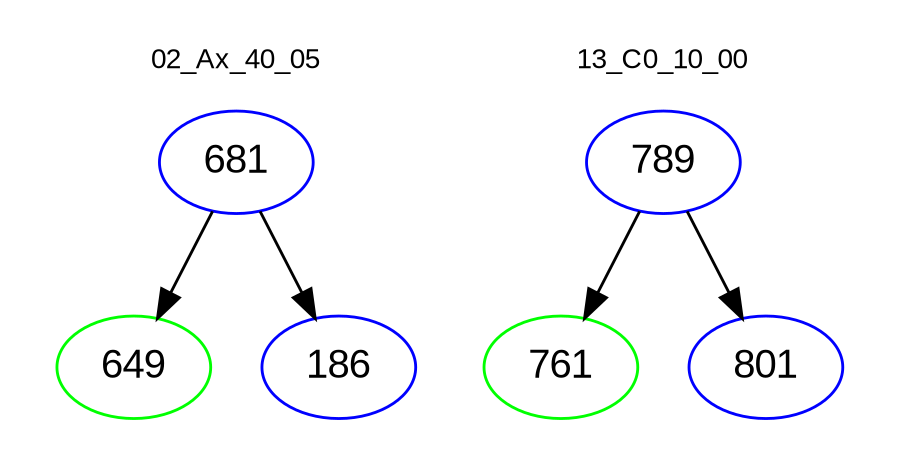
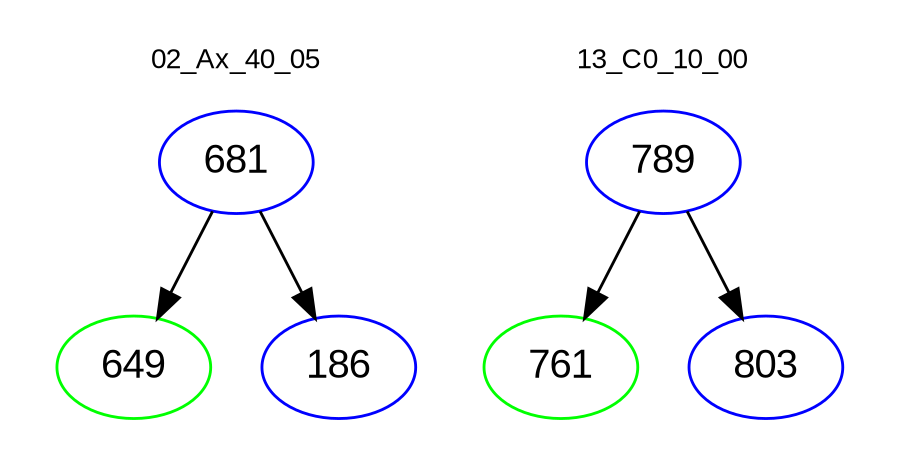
node "801": label "801" -> "803"
